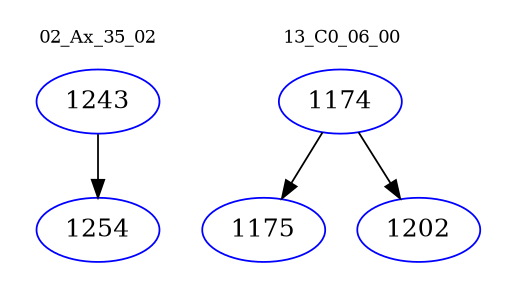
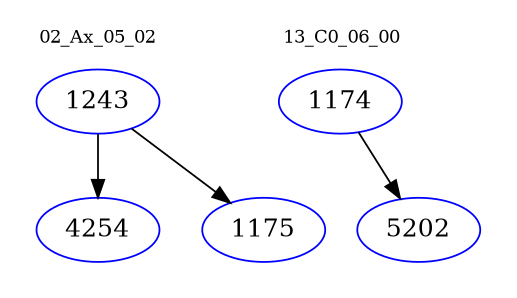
cluster "02_Ax_35_02": label "02_Ax_35_02" -> "02_Ax_05_02"
edge "1174" -> "1175": now "1243" -> "1175"
node "1254": label "1254" -> "4254"
node "1202": label "1202" -> "5202"
